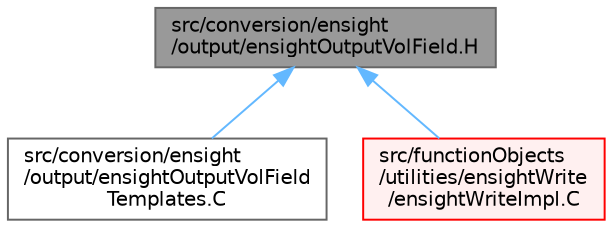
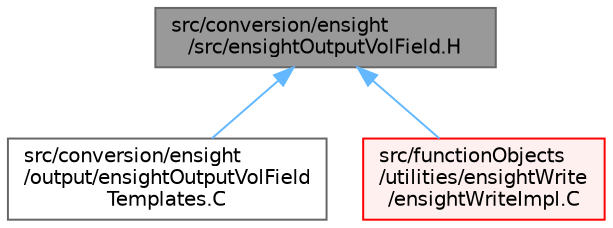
node "src/conversion/ensight /output/ensightOutputVolField.H": label "src/conversion/ensight /output/ensightOutputVolField.H" -> "src/conversion/ensight /src/ensightOutputVolField.H"
